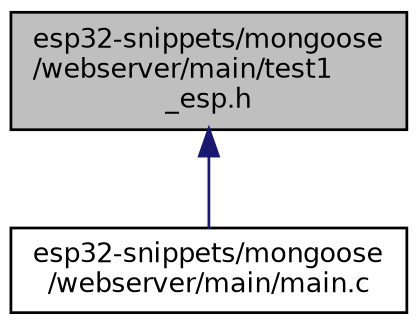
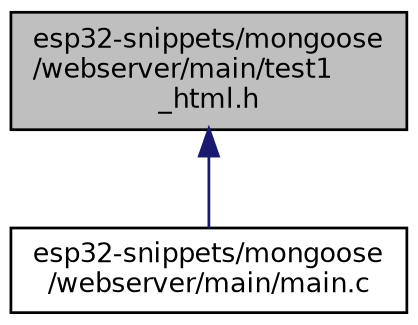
node "esp32-snippets/mongoose /webserver/main/test1 _esp.h": label "esp32-snippets/mongoose /webserver/main/test1 _esp.h" -> "esp32-snippets/mongoose /webserver/main/test1 _html.h"
